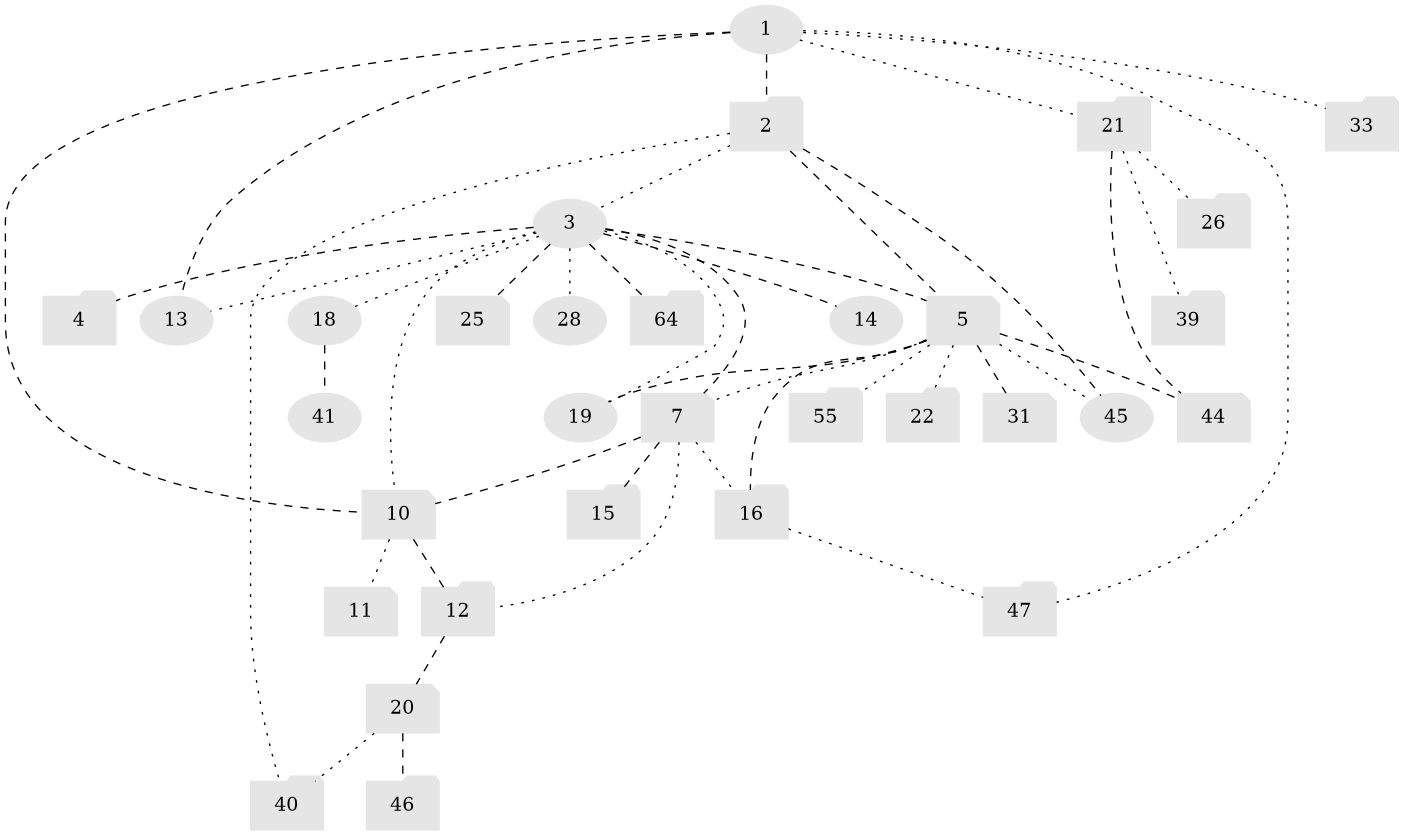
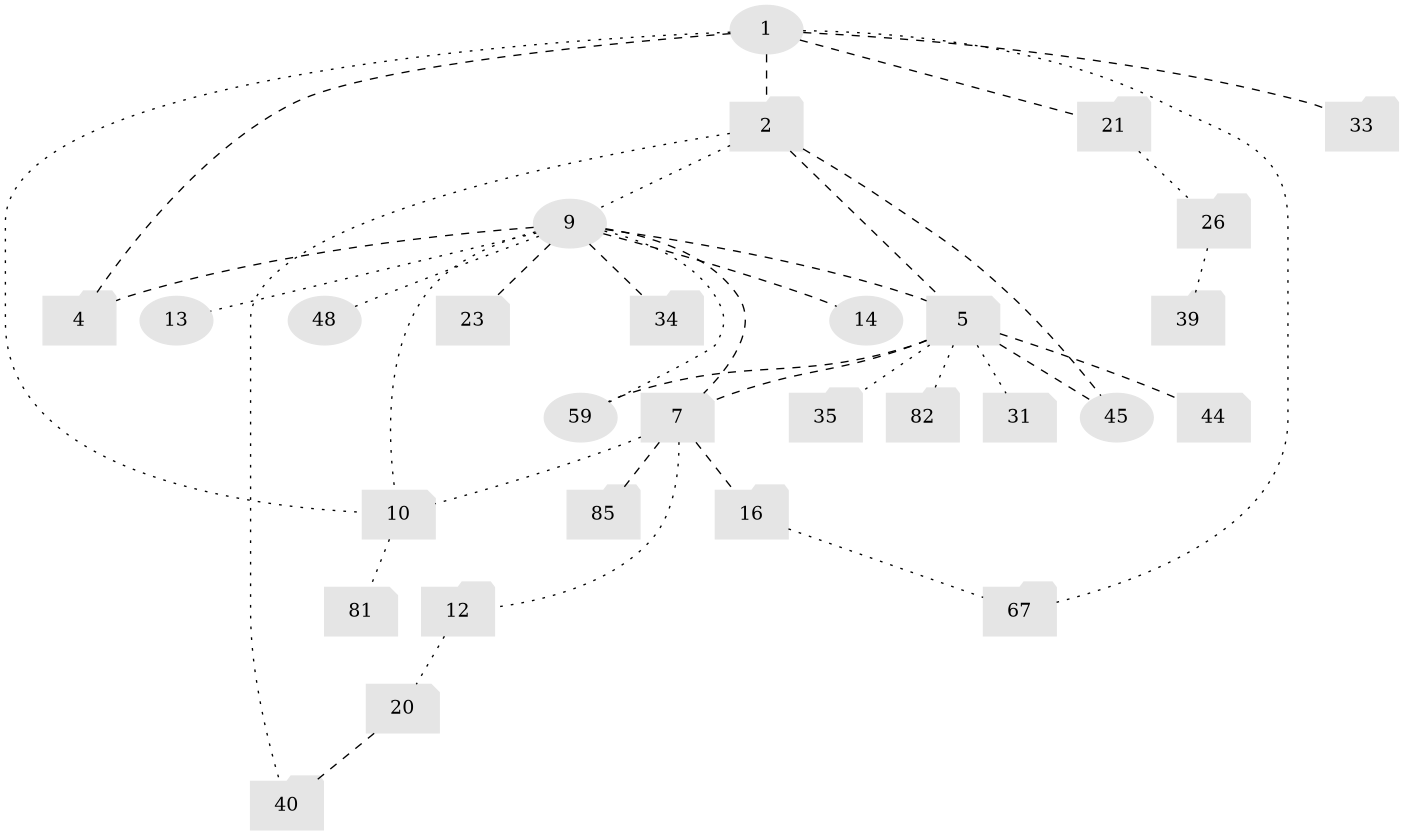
edge "1" -- "33": style dotted -> dashed
edge "1" -- "21": style dotted -> dashed
edge "1" -- "13": now "1" -- "4"
edge "1" -- "10": style dashed -> dotted
node "3": label "3" -> "9"
edge "21" -- "39": now "26" -- "39"
edge "21" -- "44": removed
node "18": label "18" -> "48"
node "25": label "25" -> "23"
node "28": removed
node "64": label "64" -> "34"
edge "5" -- "31": style dashed -> dotted
edge "5" -- "45": style dotted -> dashed
edge "5" -- "7": style dotted -> dashed
edge "5" -- "16": removed
node "41": removed
node "19": label "19" -> "59"
node "55": label "55" -> "35"
node "22": label "22" -> "82"
edge "7" -- "16": style dotted -> dashed
edge "7" -- "10": style dashed -> dotted
node "15": label "15" -> "85"
edge "10" -- "12": removed
node "11": label "11" -> "81"
node "47": label "47" -> "67"
edge "12" -- "20": style dashed -> dotted
edge "20" -- "40": style dotted -> dashed
node "46": removed
